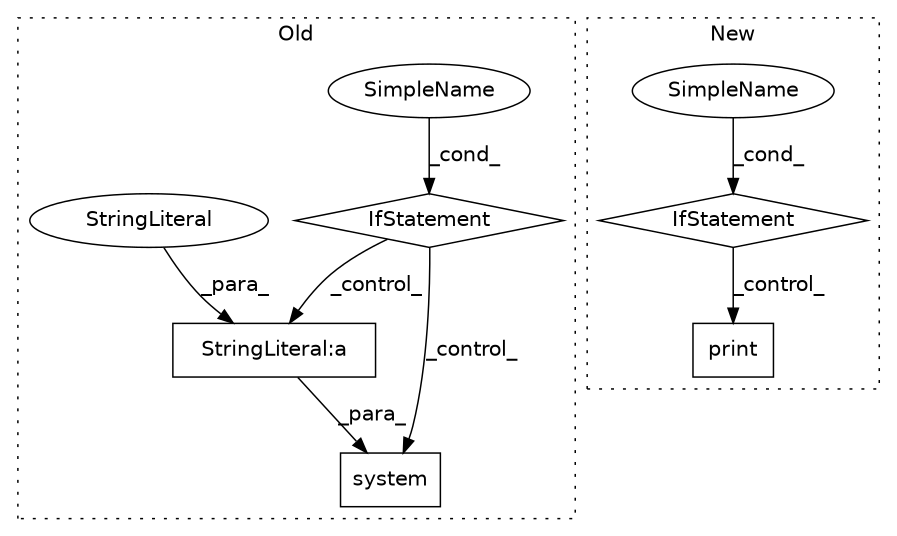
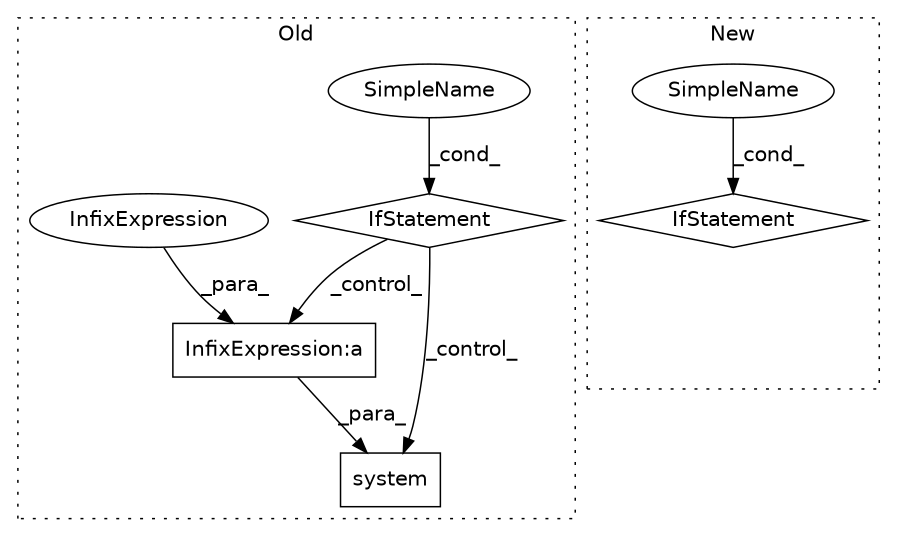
node "StringLiteral": label "StringLiteral" -> "InfixExpression"
node "StringLiteral:a": label "StringLiteral:a" -> "InfixExpression:a"
node "print": removed
